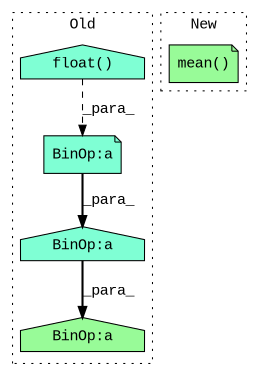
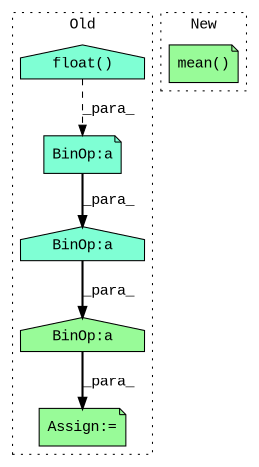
node "Assign:=": added
